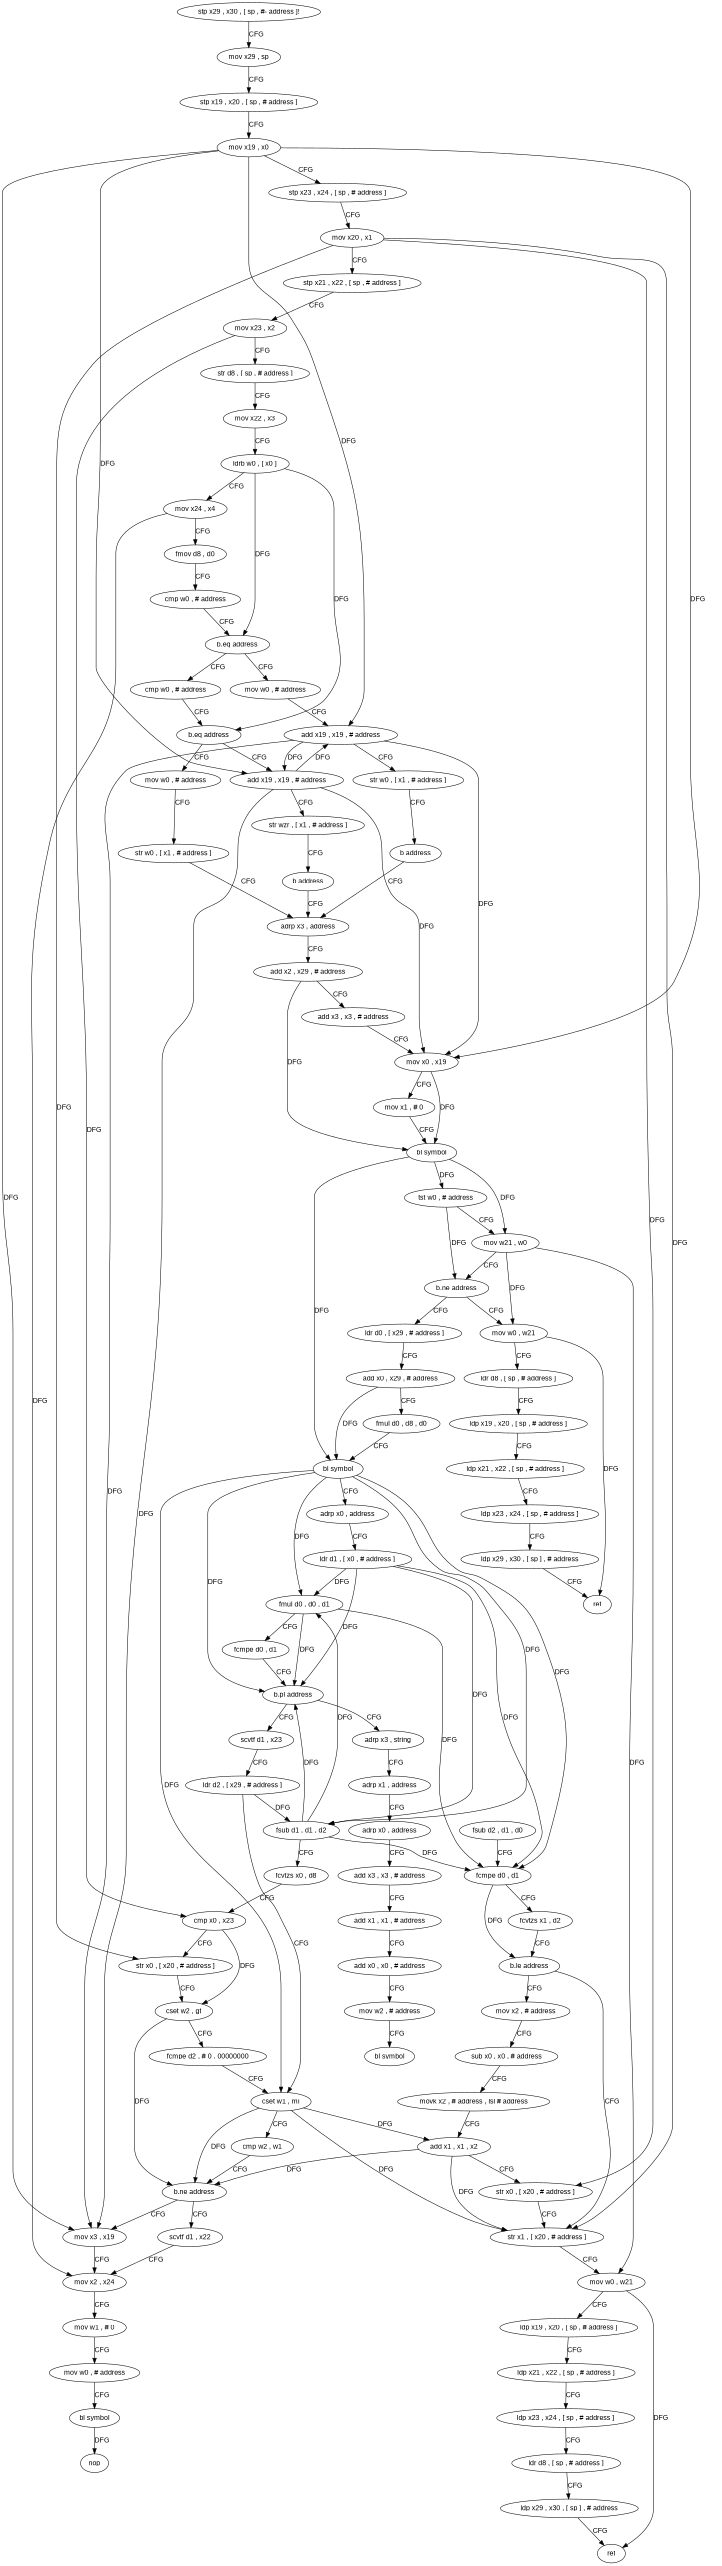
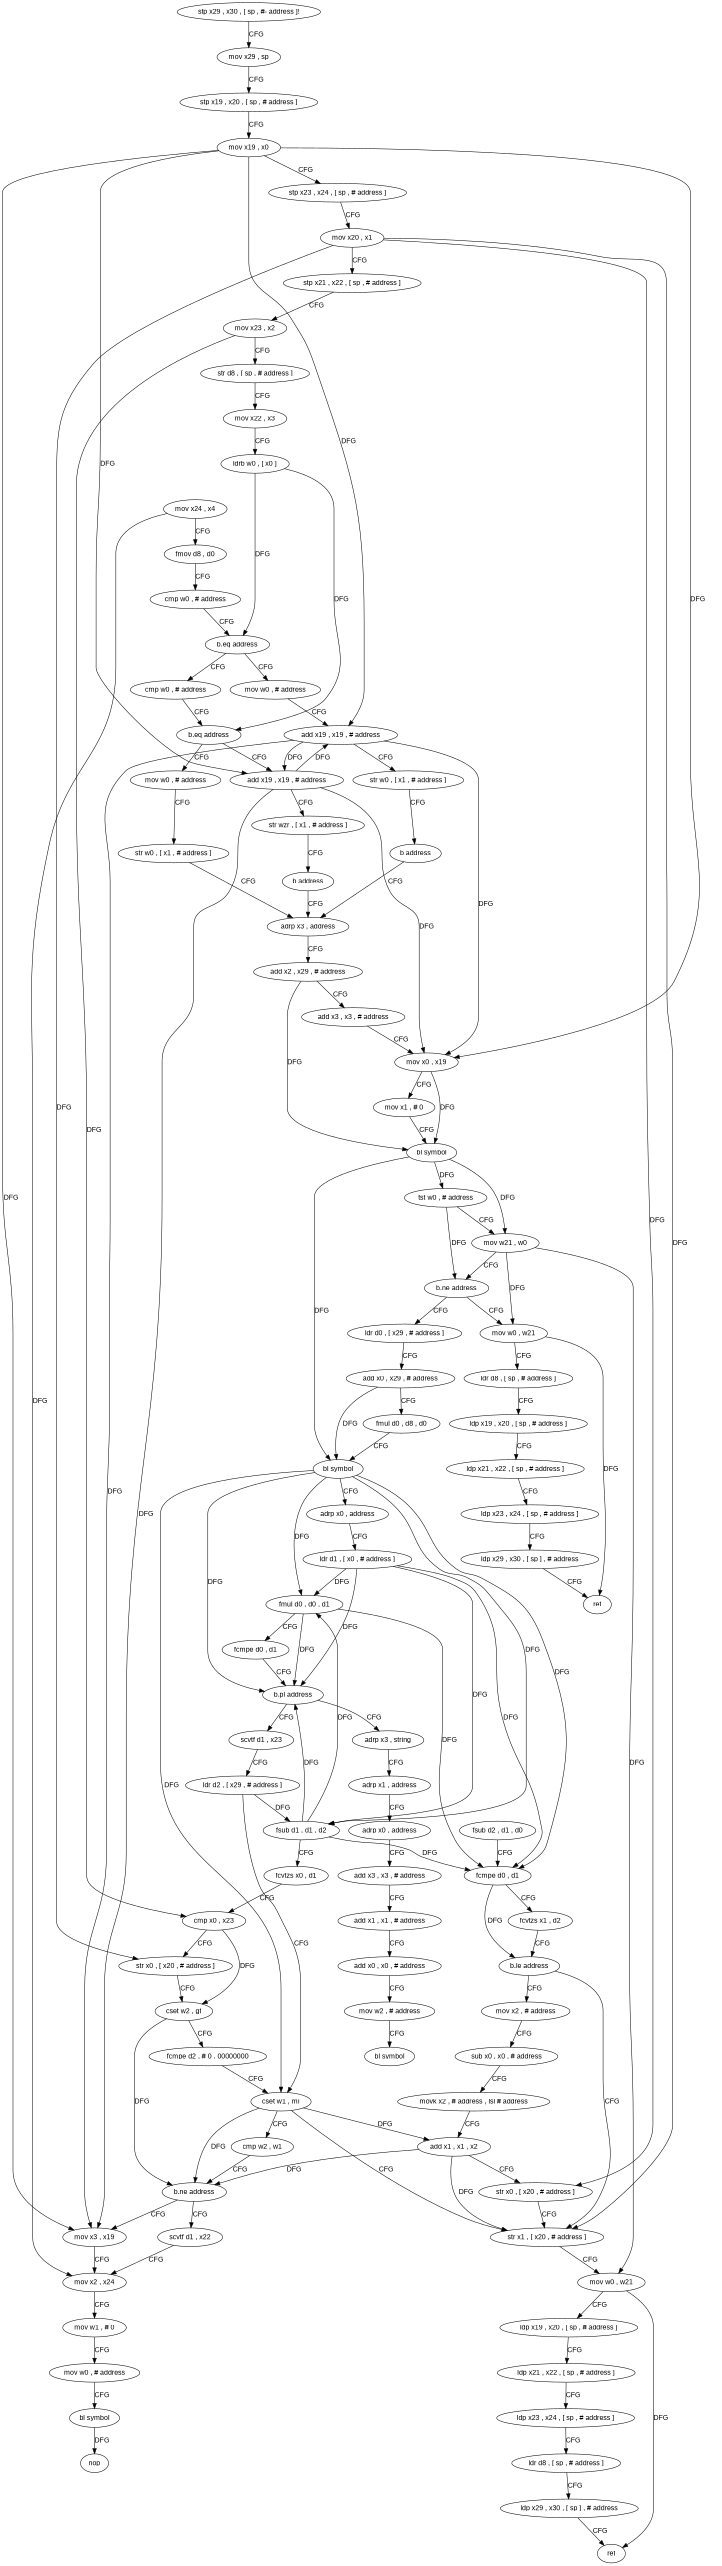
edge "ldrb w0 , [ x0 ]" -> "mov x24 , x4": removed, label "CFG"
node "fcvtzs x0 , d8": label "fcvtzs x0 , d8" -> "fcvtzs x0 , d1"
edge "cset w1 , mi" -> "str x1 , [ x20 , # address ]": label "DFG" -> "CFG"
